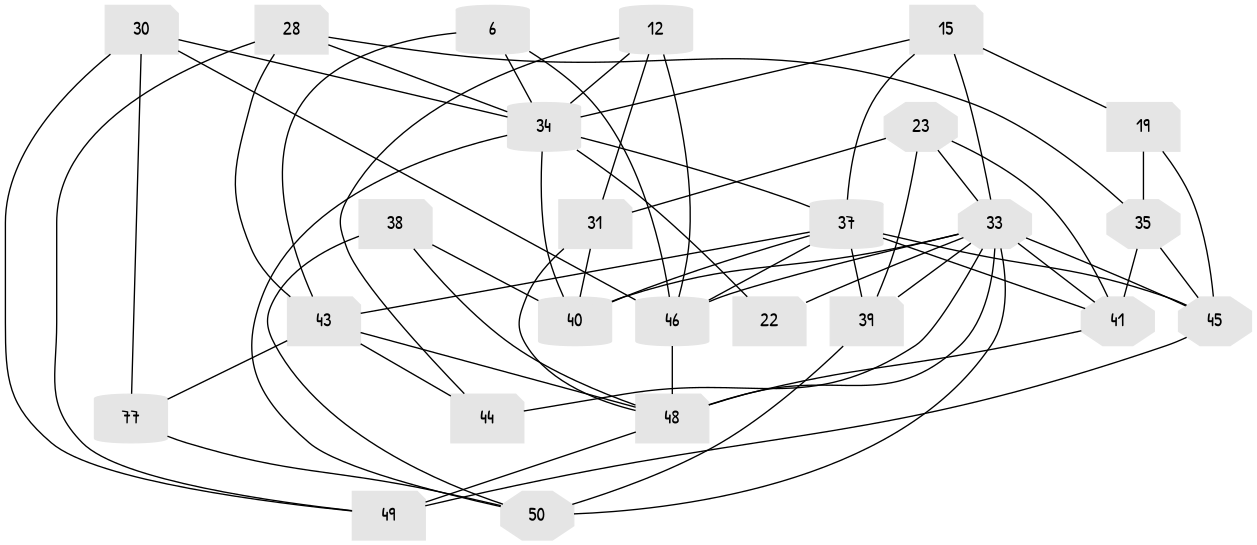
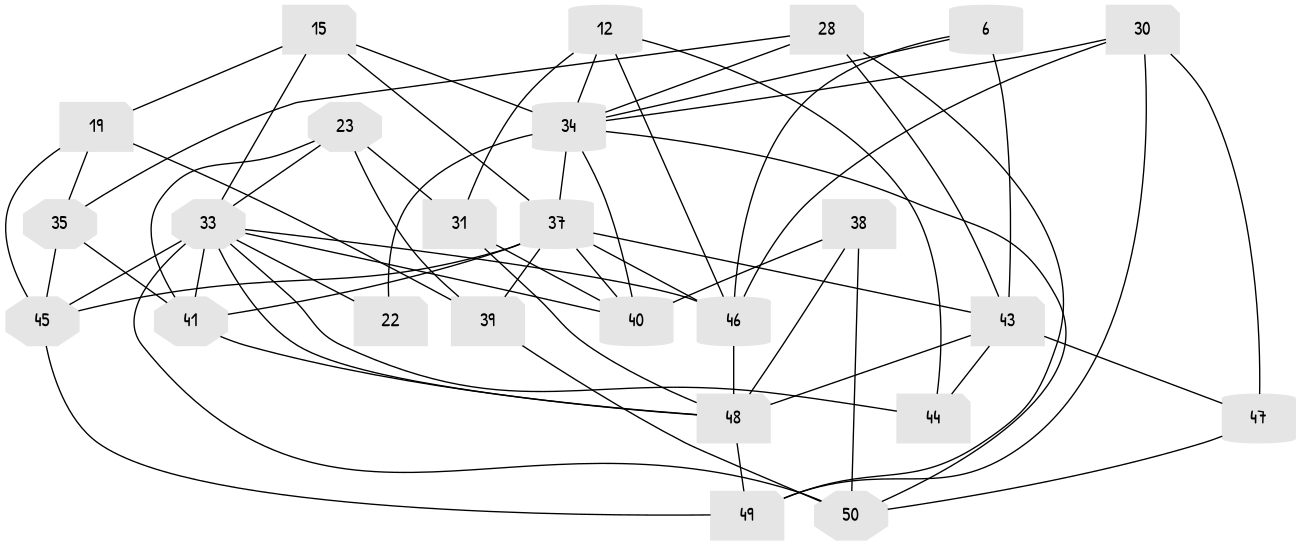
edge "33" -- "39": now "19" -- "39"
node "77": label "77" -> "47"
